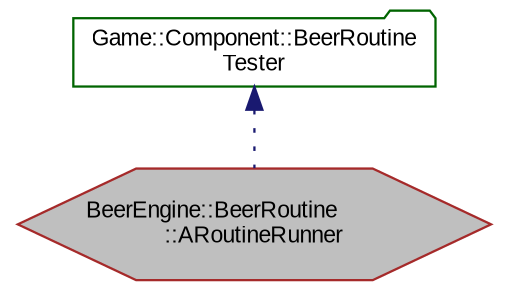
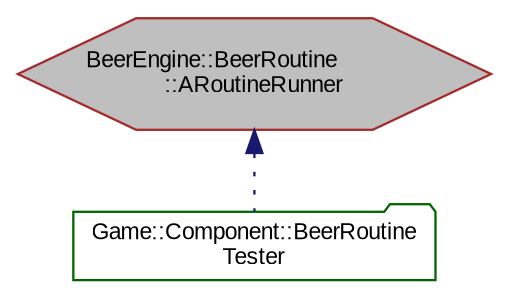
edge "BeerEngine::BeerRoutine ::ARoutineRunner" -> "Game::Component::BeerRoutine Tester": reversed
